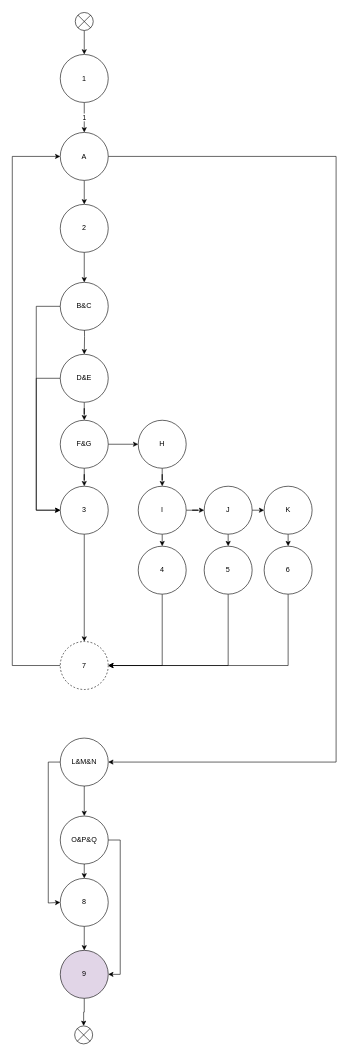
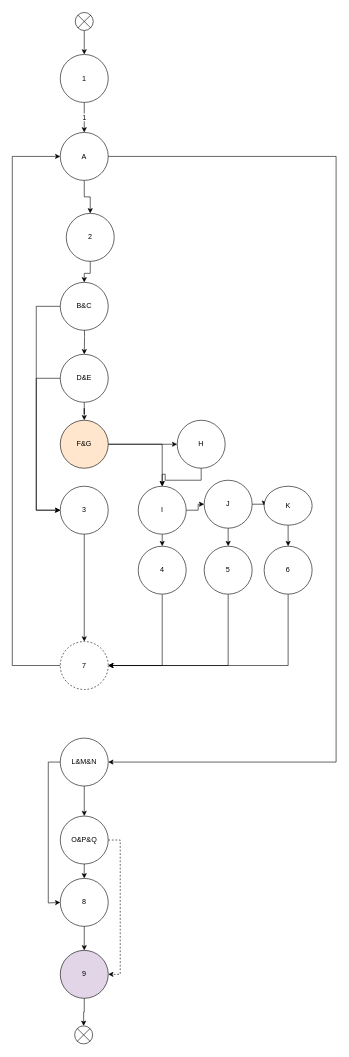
node "2": moved (84, 228) -> (90, 237)
node "F&G": fillcolor #ffffff -> #ffe6cc
node "H": moved (162, 444) -> (201, 444)
edge "F&G" -> "3": now "F&G" -> "I"
node "J": moved (228, 510) -> (228, 504)
node "K": size 48x48 -> 48x39
edge "O&P&Q" -> "9": style solid -> dashed
